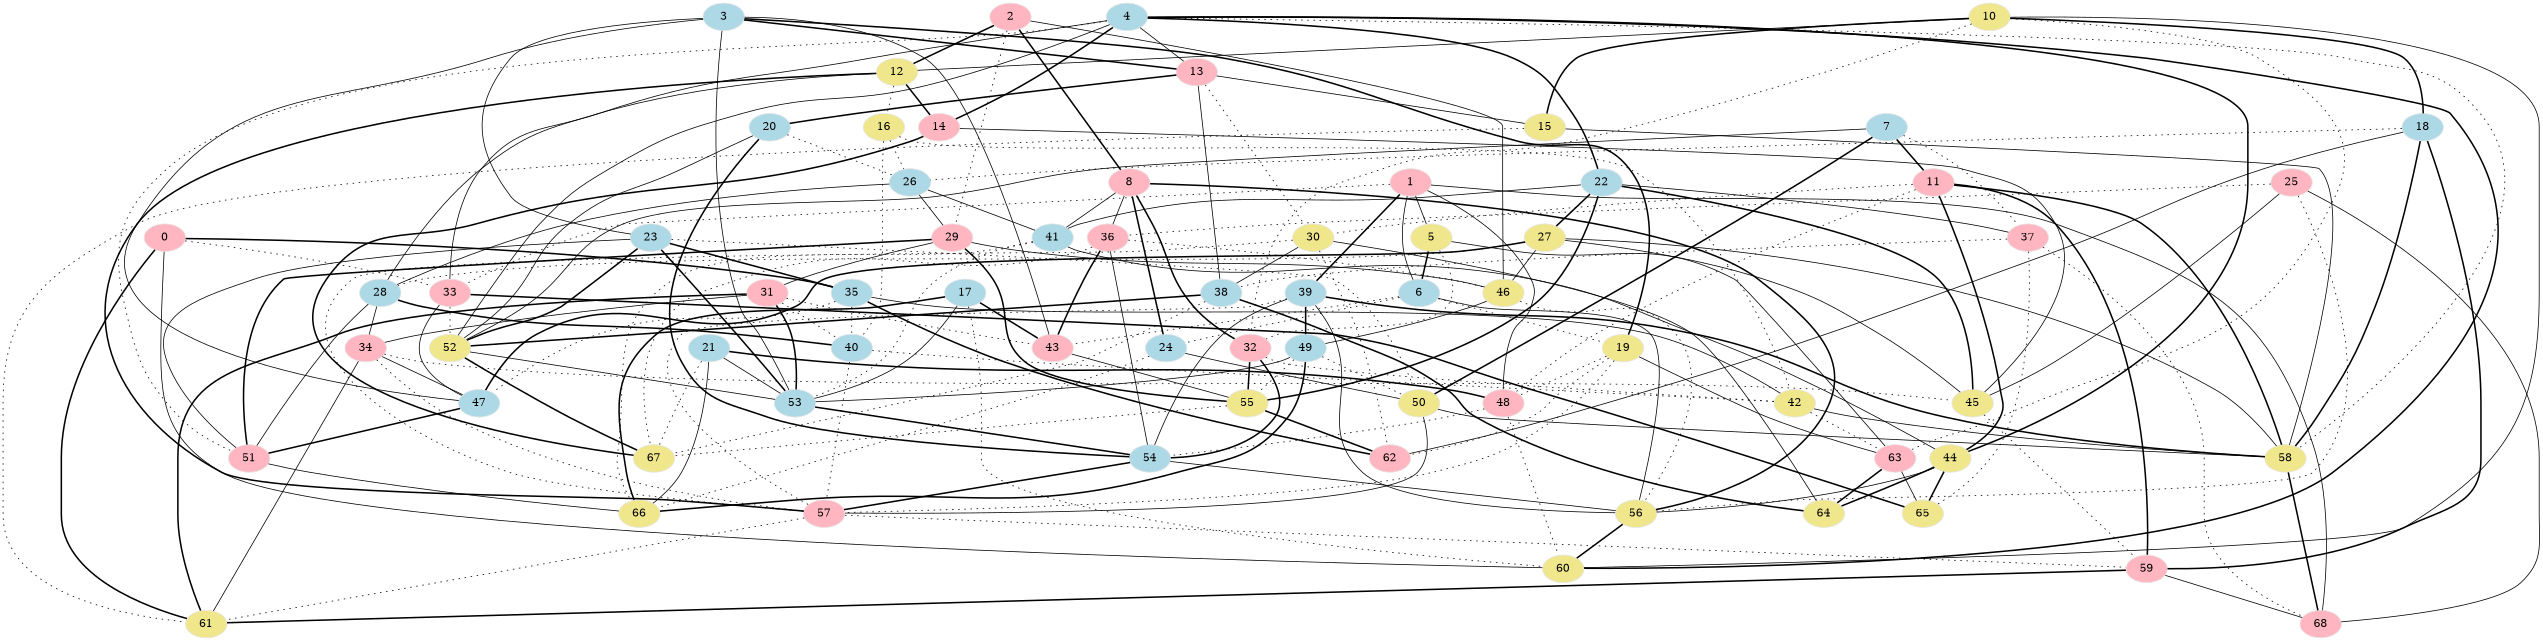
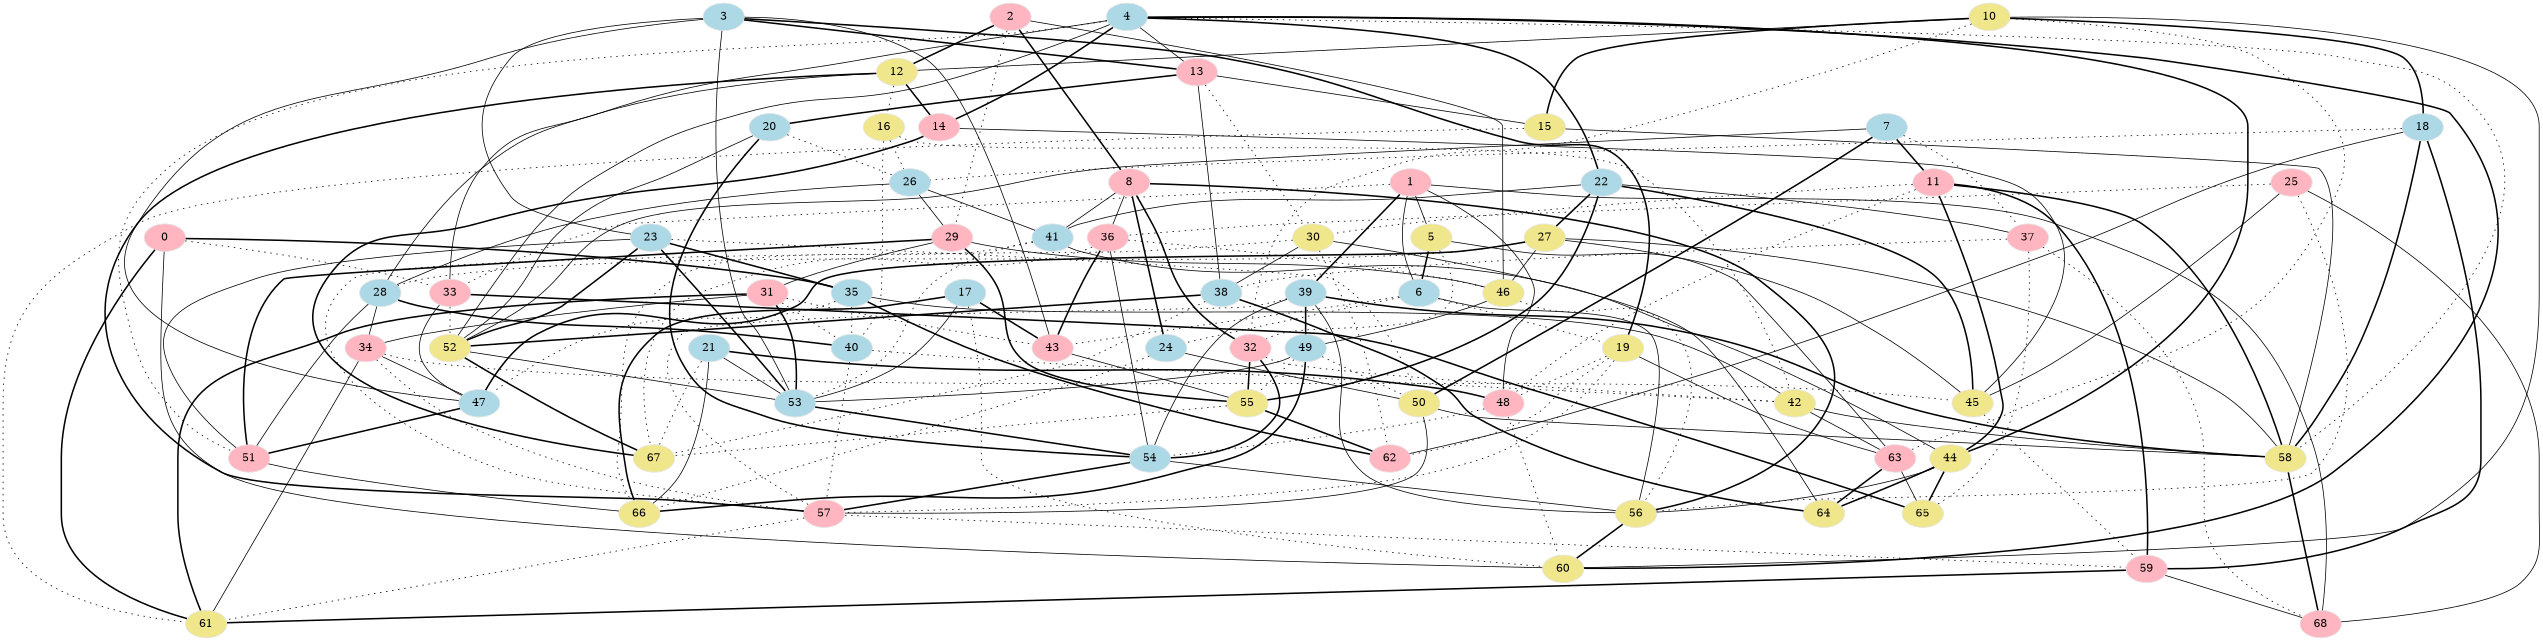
edge "42" -- "63": style dotted -> solid
